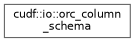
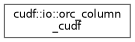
node "cudf::io::orc_column _schema": label "cudf::io::orc_column _schema" -> "cudf::io::orc_column _cudf"
